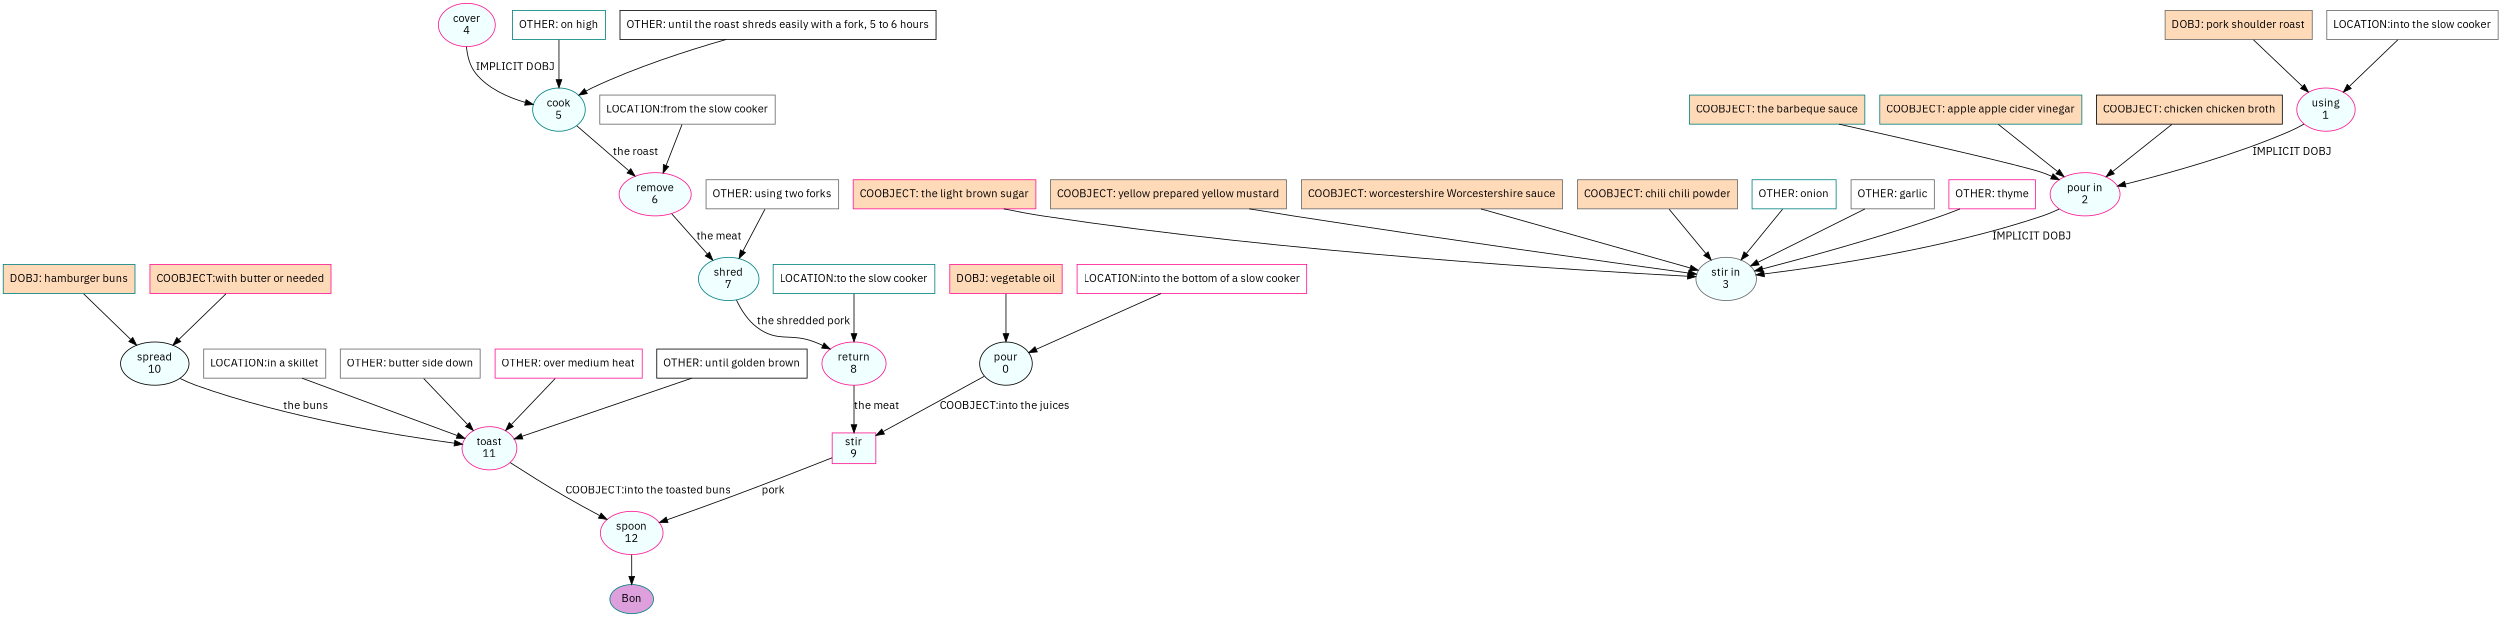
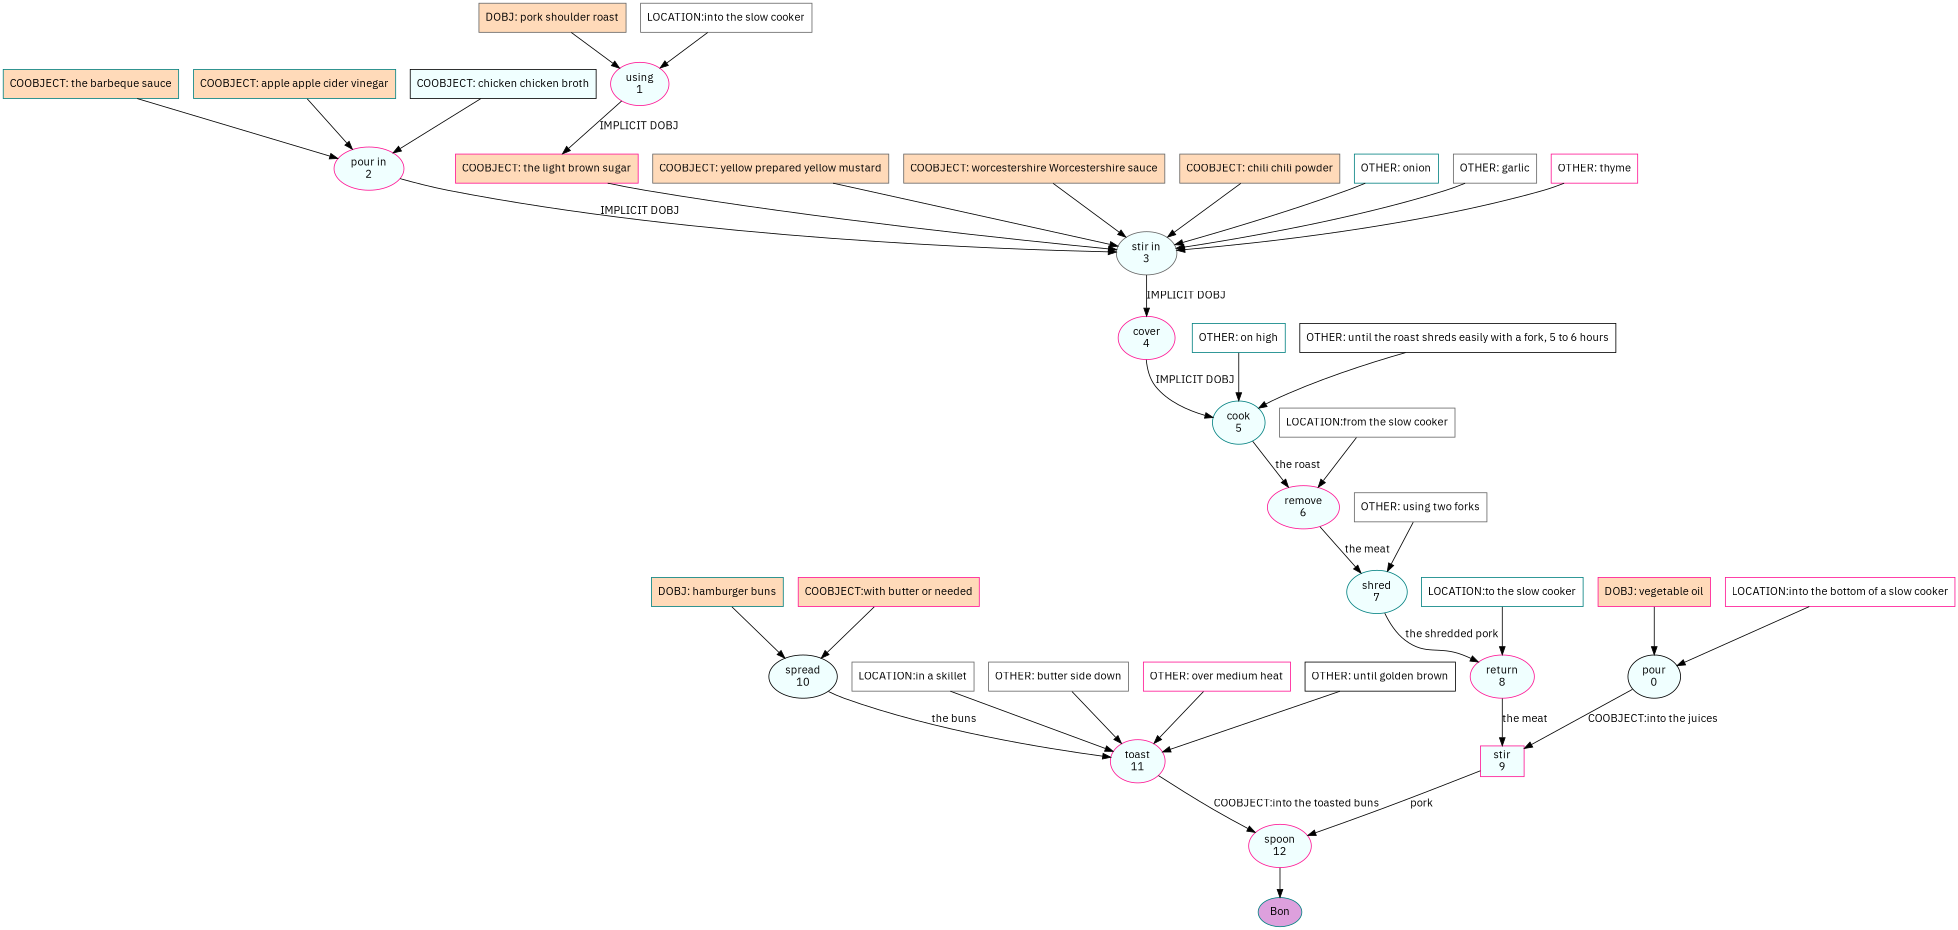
node "COOBJECT: chicken chicken broth": fillcolor peachpuff -> azure
edge "using 1" -> "pour in 2": now "using 1" -> "COOBJECT: the light brown sugar"
edge "stir in 3" -> "cover 4": added, label "IMPLICIT DOBJ"
